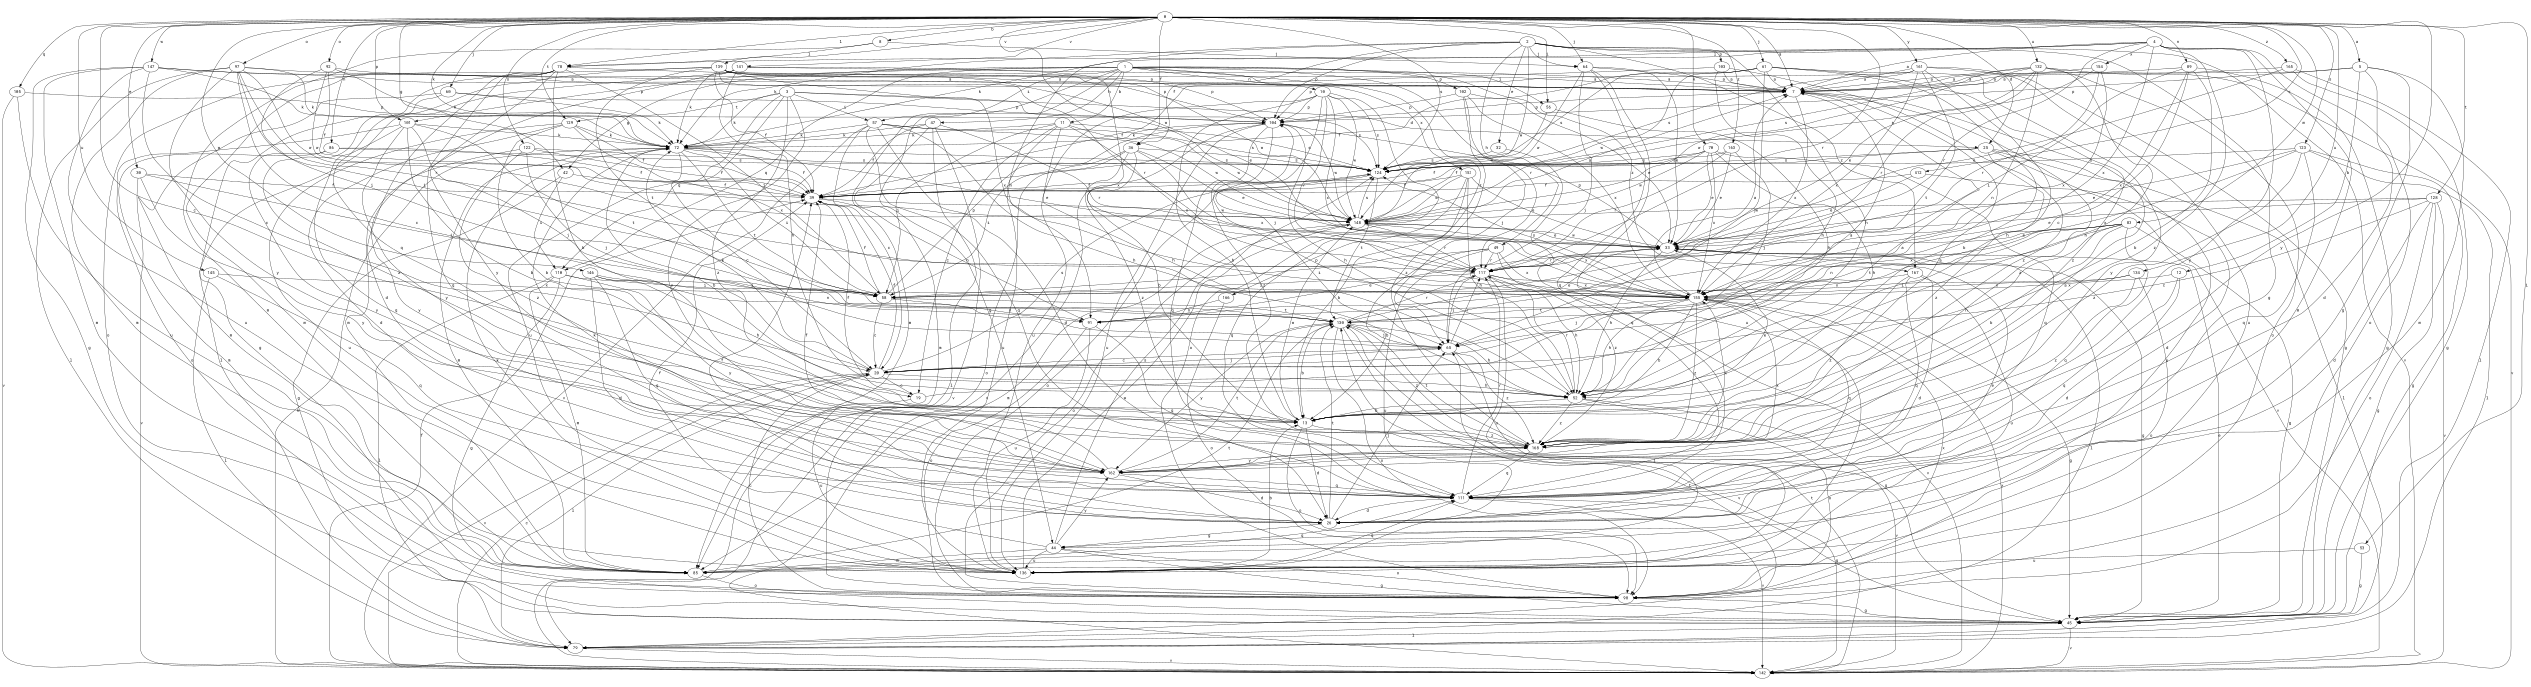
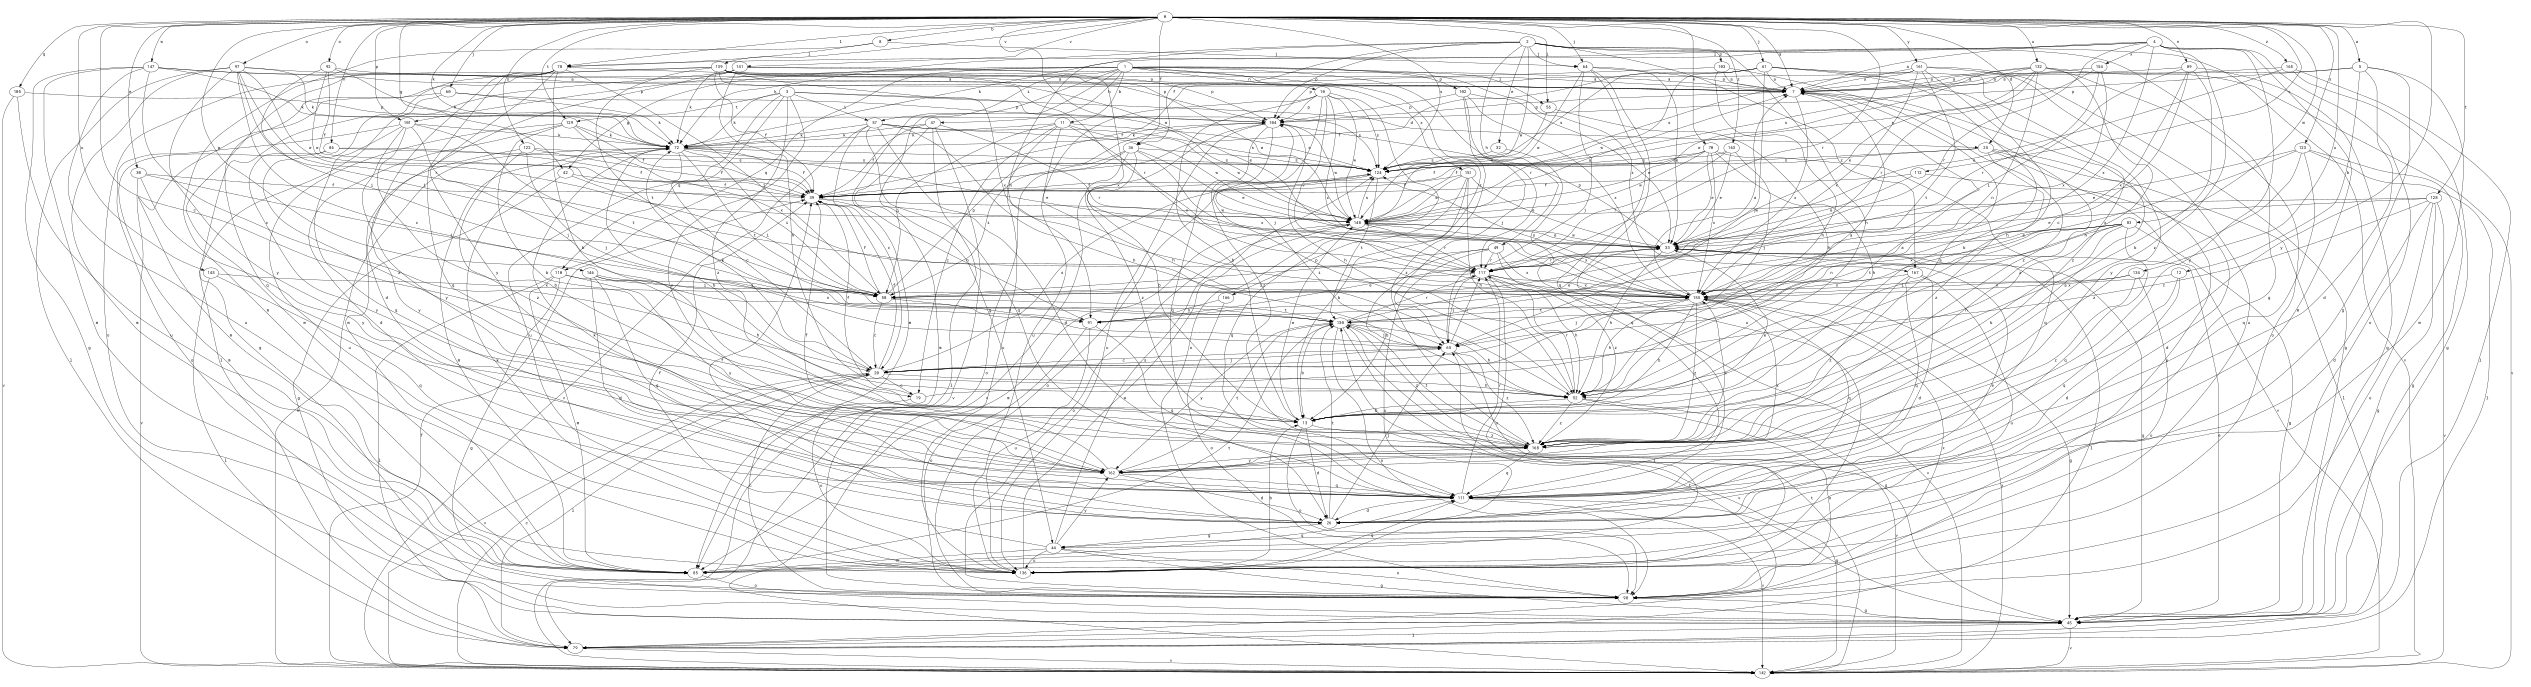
edge "123" -> "124": removed, label "s"
node "412": label "412" -> "112"
edge "42" -> "110": now "42" -> "58"
edge "139" -> "13": now "139" -> "111"
edge "101" -> "13": now "101" -> "168"
node "53": removed
